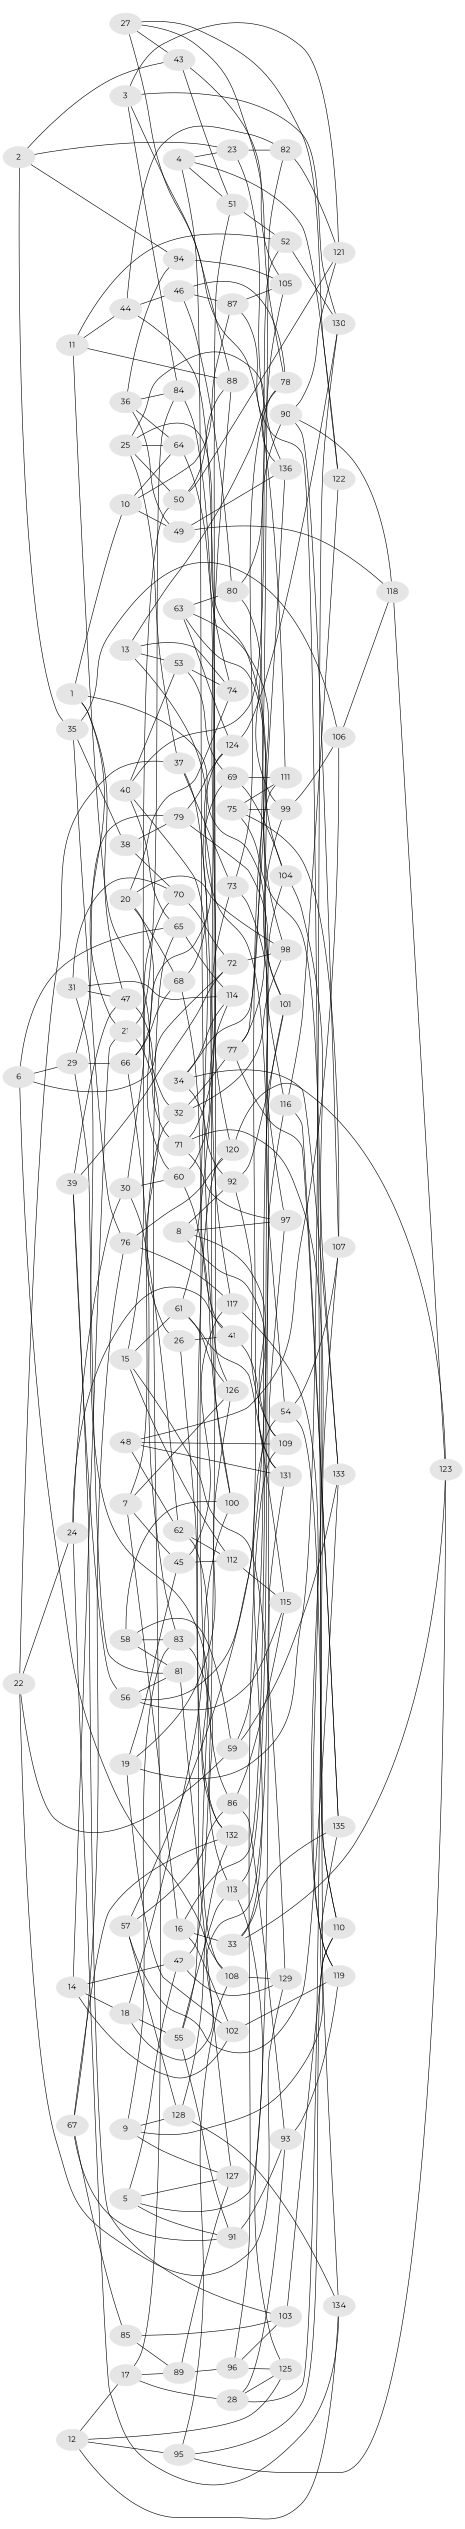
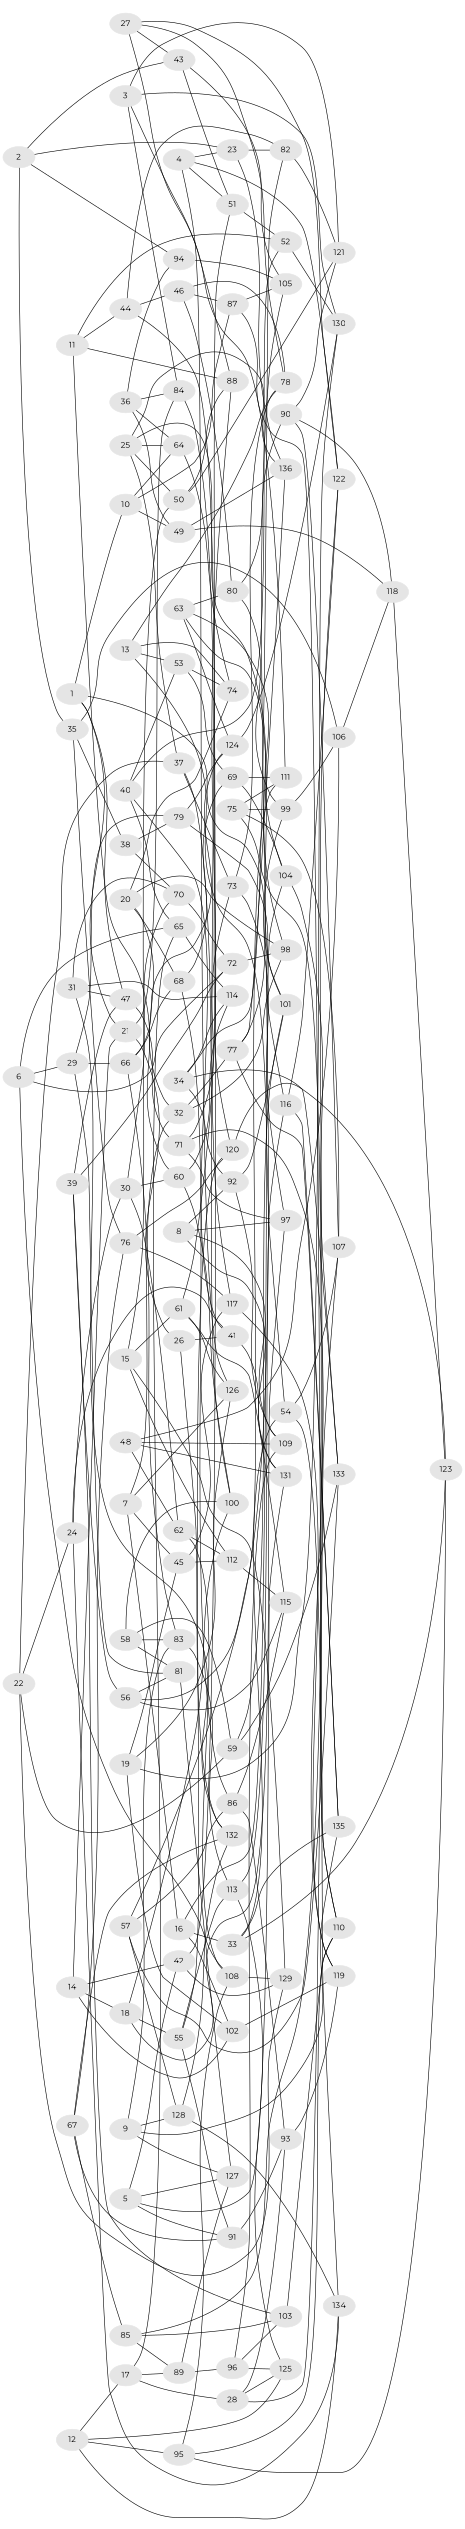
edge "122" -- "85": added
